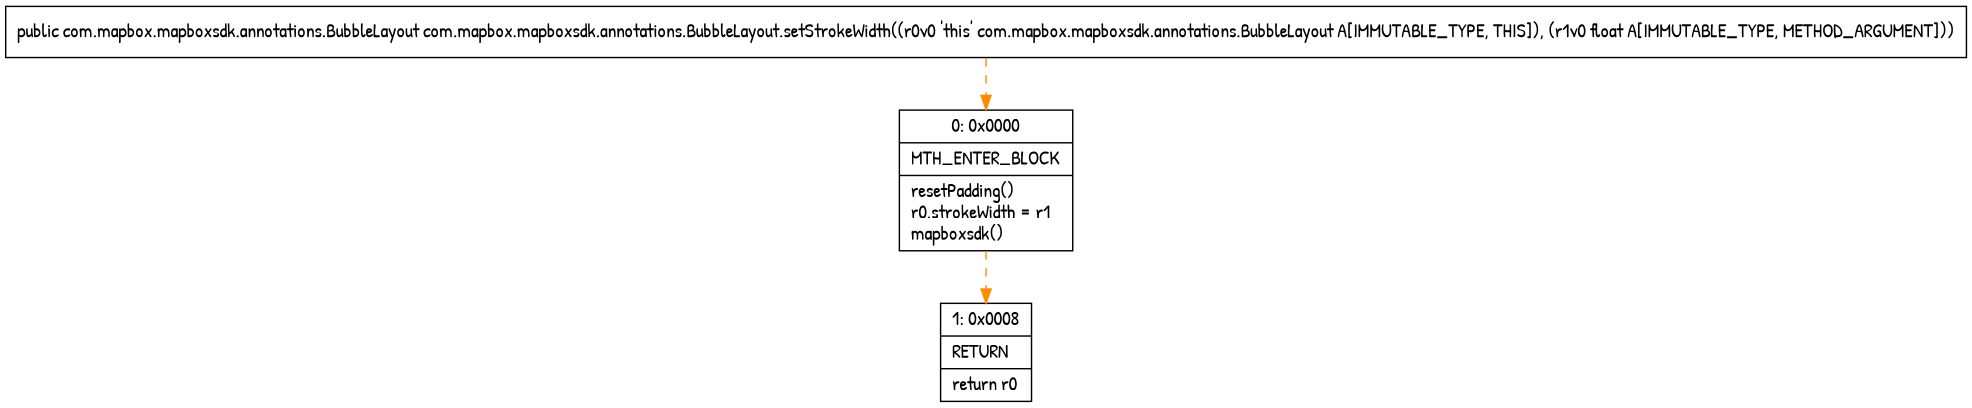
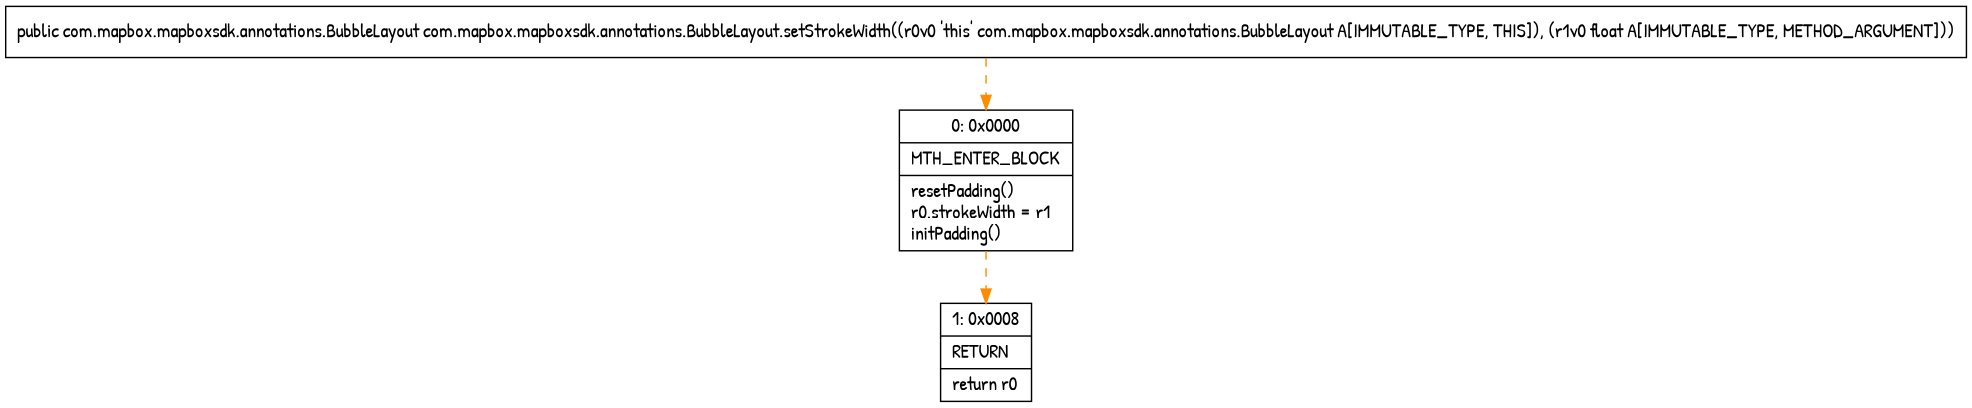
node "0: 0x0000": text "mapboxsdk()" -> "initPadding()"
